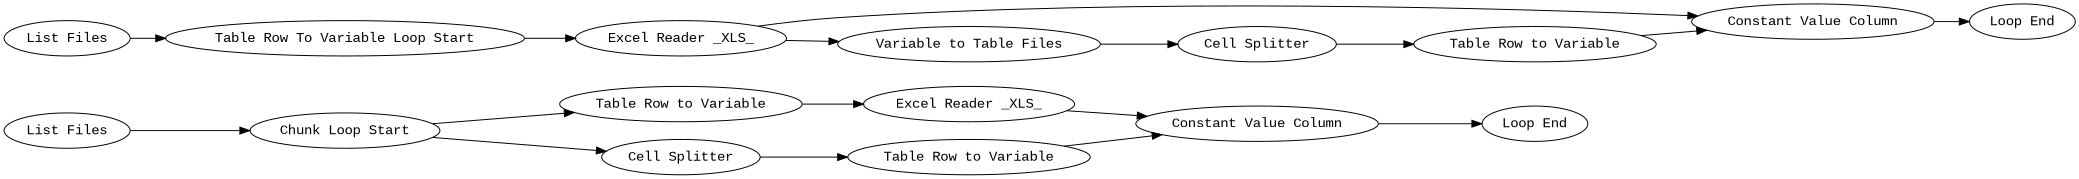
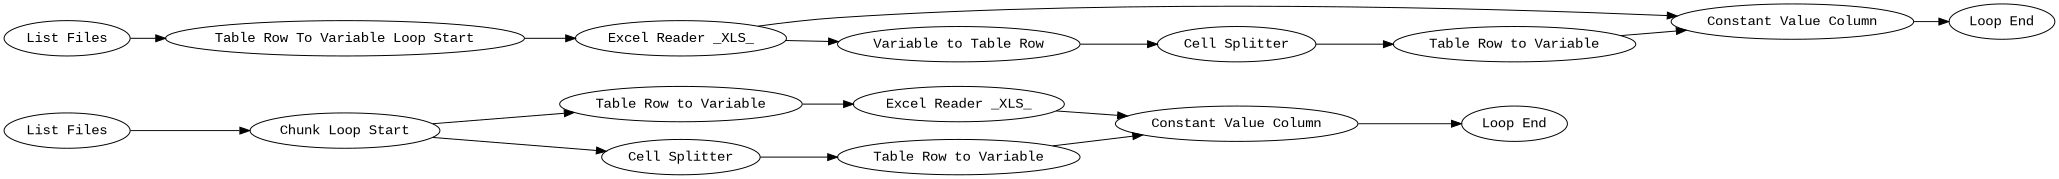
node "Variable to Table Files": label "Variable to Table Files" -> "Variable to Table Row"
